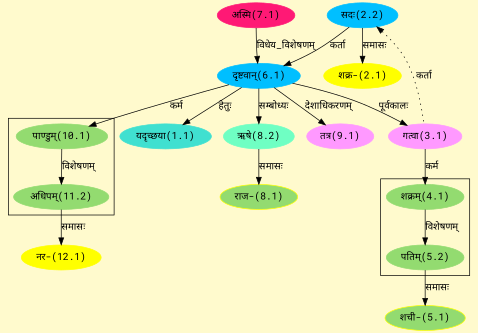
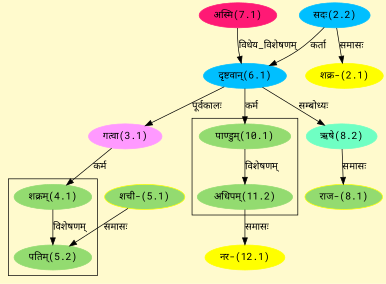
edge "गत्वा(3.1)" -> "सदः(2.2)": removed, label "कर्ता"
node "यदृच्छया(1.1)": removed
node "तत्र(9.1)": removed
edge "पतिम्(5.2)" -> "शची-(5.1)": reversed
